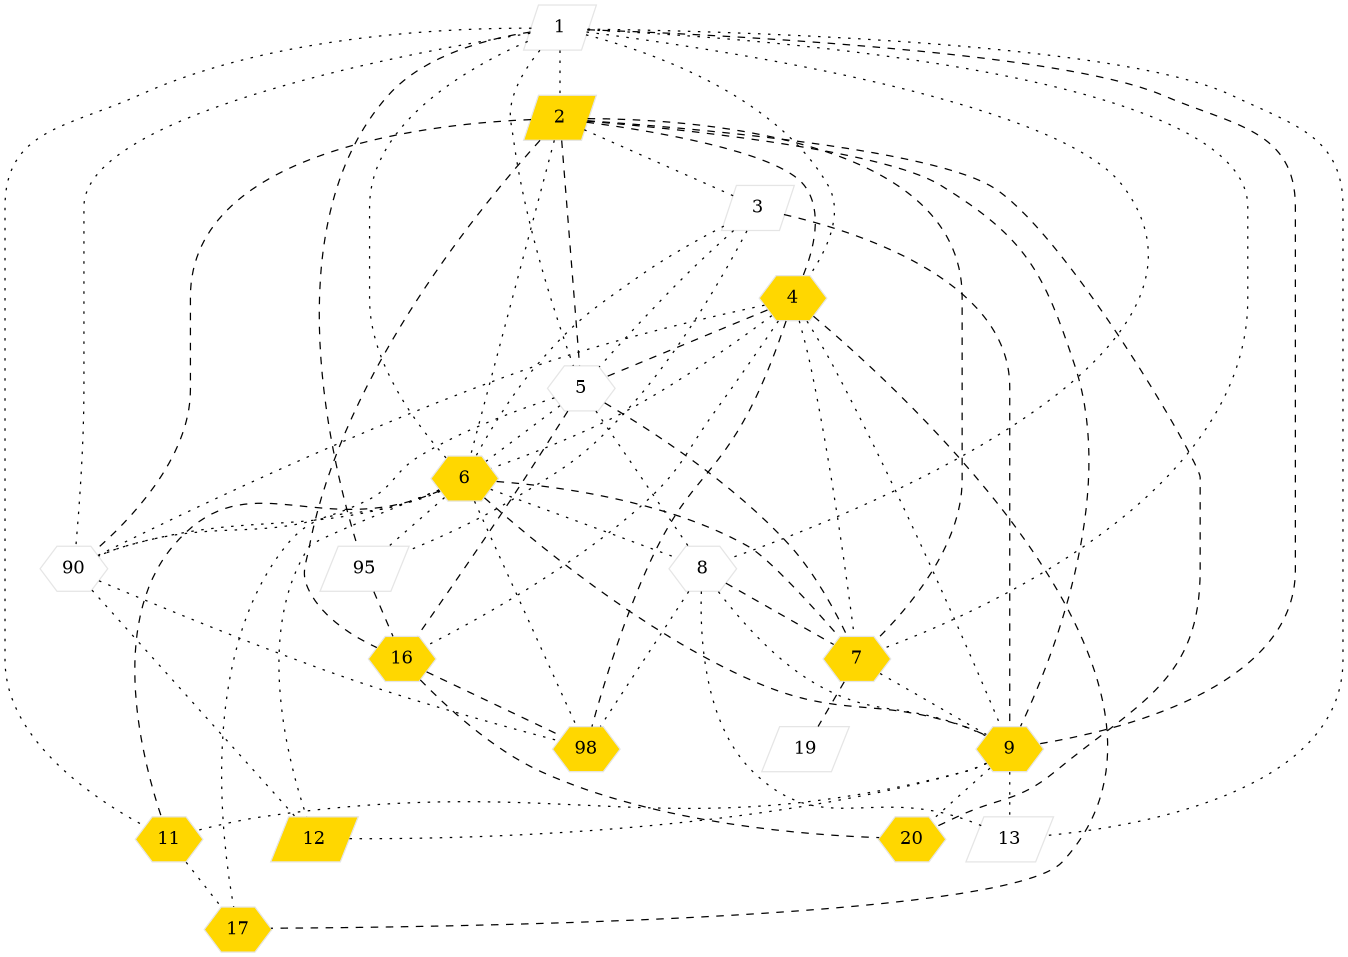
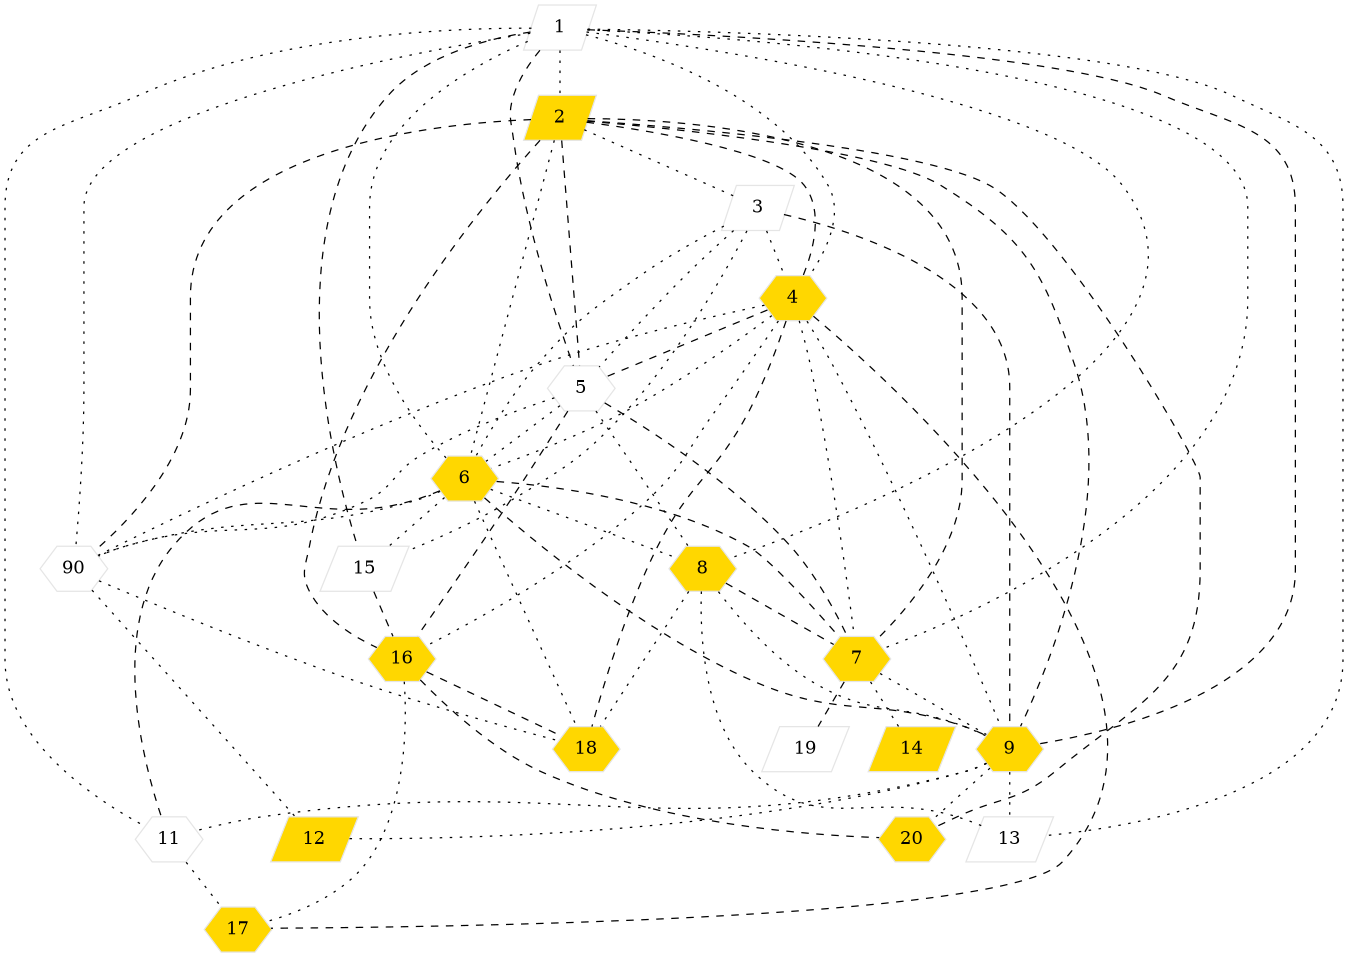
edge "1" -- "5": style dotted -> dashed
edge "3" -- "4": added
node "95": label "95" -> "15"
node "8": fillcolor white -> gold
edge "6" -- "12": removed
edge "6" -- "17": now "16" -- "17"
node "98": label "98" -> "18"
node "14": added
node "11": fillcolor gold -> white
